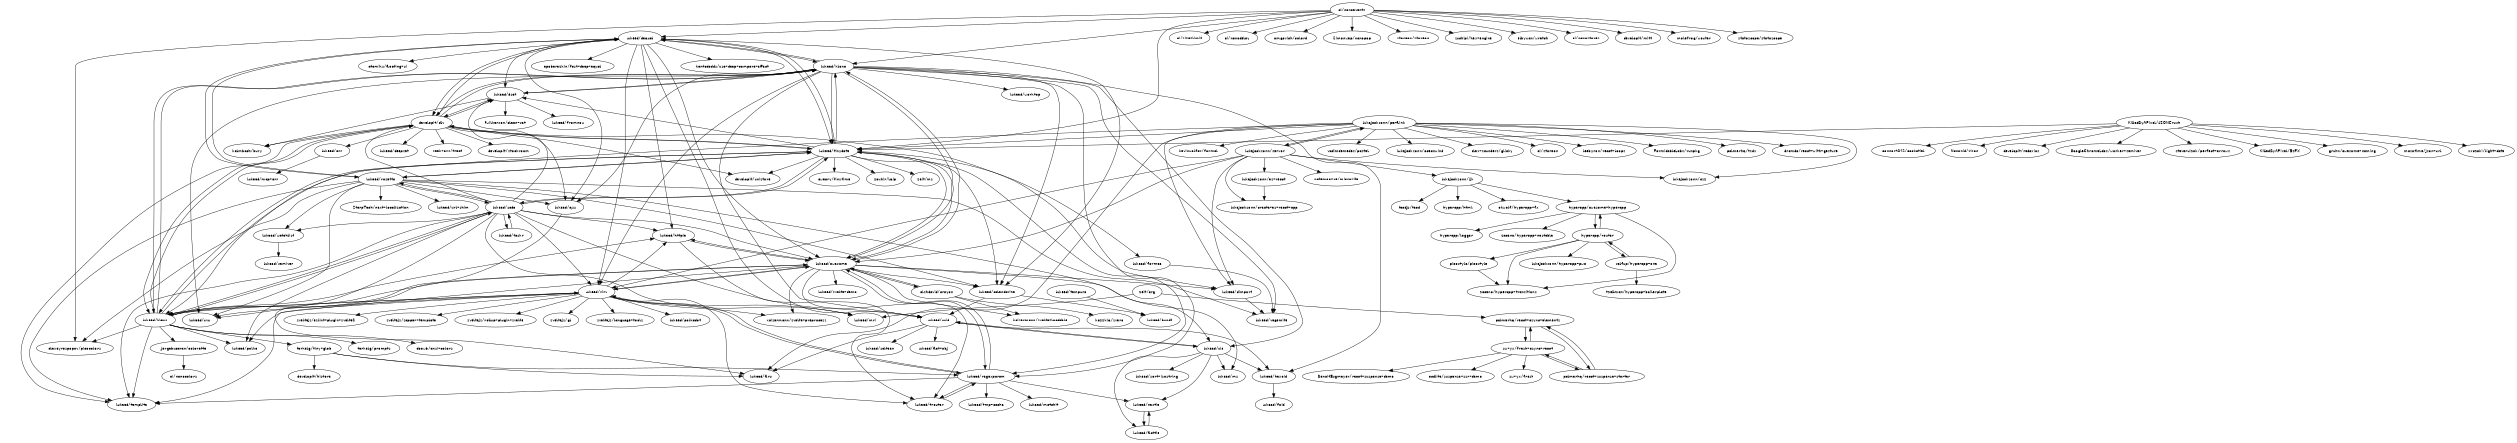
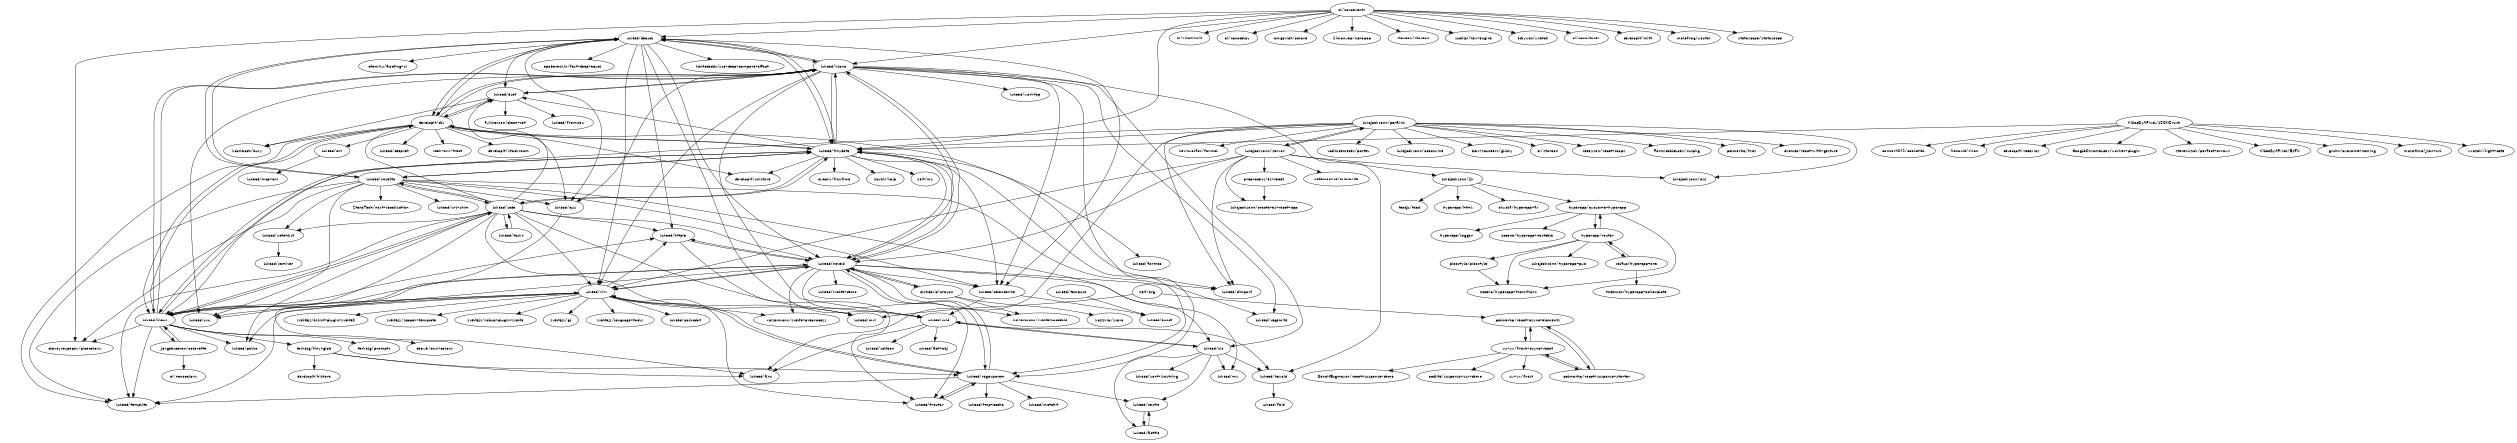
node "GoogleChromeLabs/worker-semiver": label "GoogleChromeLabs/worker-semiver" -> "GoogleChromeLabs/worker-plugin"
node "lukejacksonn/es-react": label "lukejacksonn/es-react" -> "preprocess/es-react"
node "lukeed/awesome": label "lukeed/awesome" -> "lukeed/navaid"
edge "lukeed/formee" -> "lukeed/vegemite": removed
edge "lukeed/dimport" -> "lukeed/vegemite": removed
edge "jorgebucaran/colorette" -> "lukeed/kleur": added
